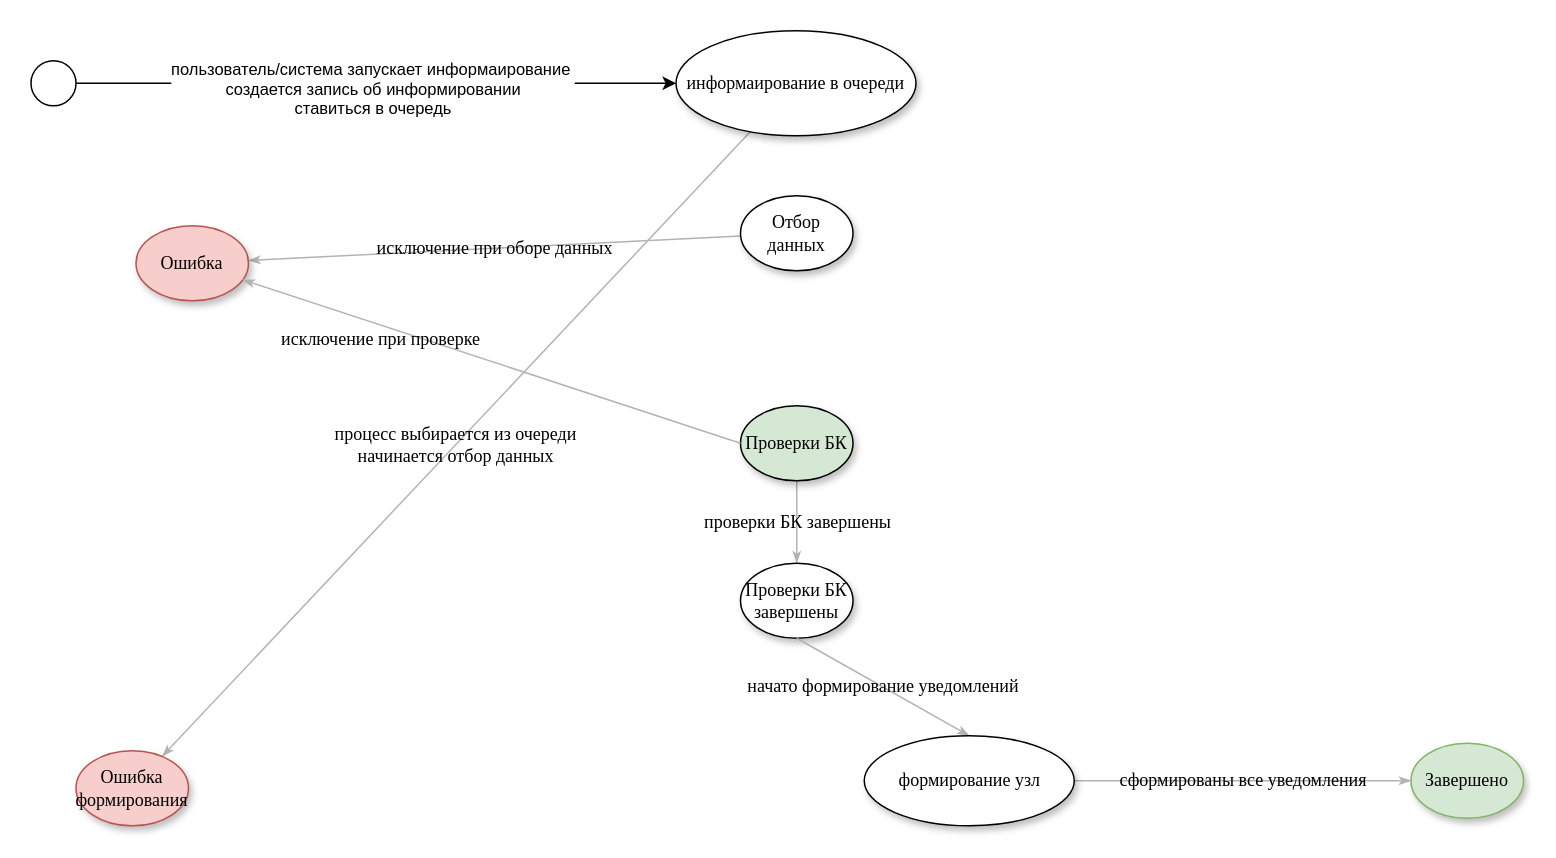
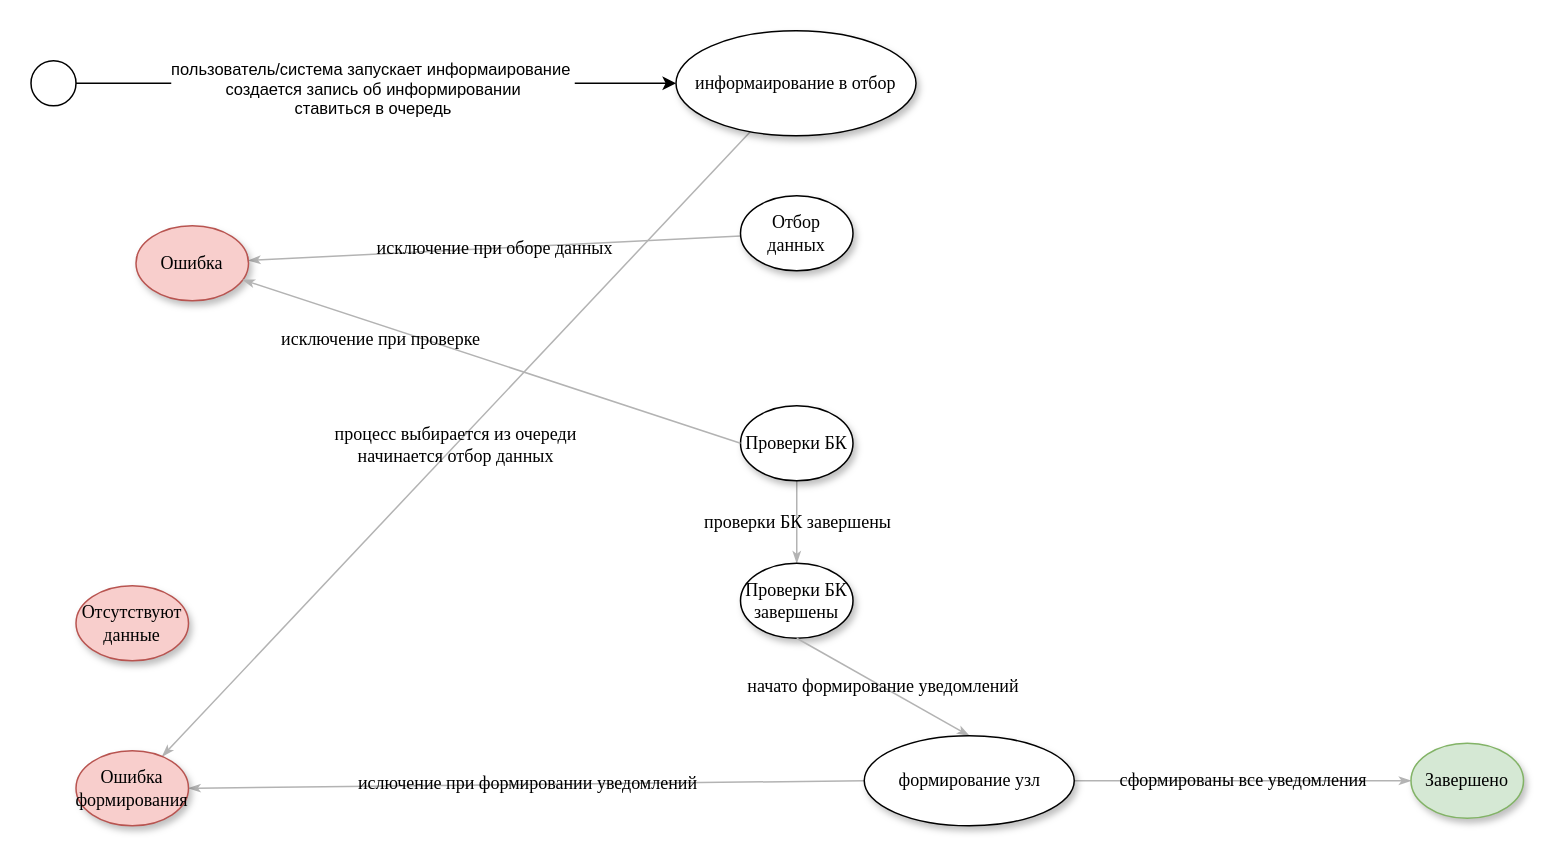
node "информаирование в очереди": label "информаирование в очереди" -> "информаирование в отбор"
node "Проверки БК": fillcolor #d5e8d4 -> #ffffff
node "Отсутствуют данные": added
edge "формирование узл" -> "Ошибка формирования": added, label "ислючение при формировании уведомлений"
